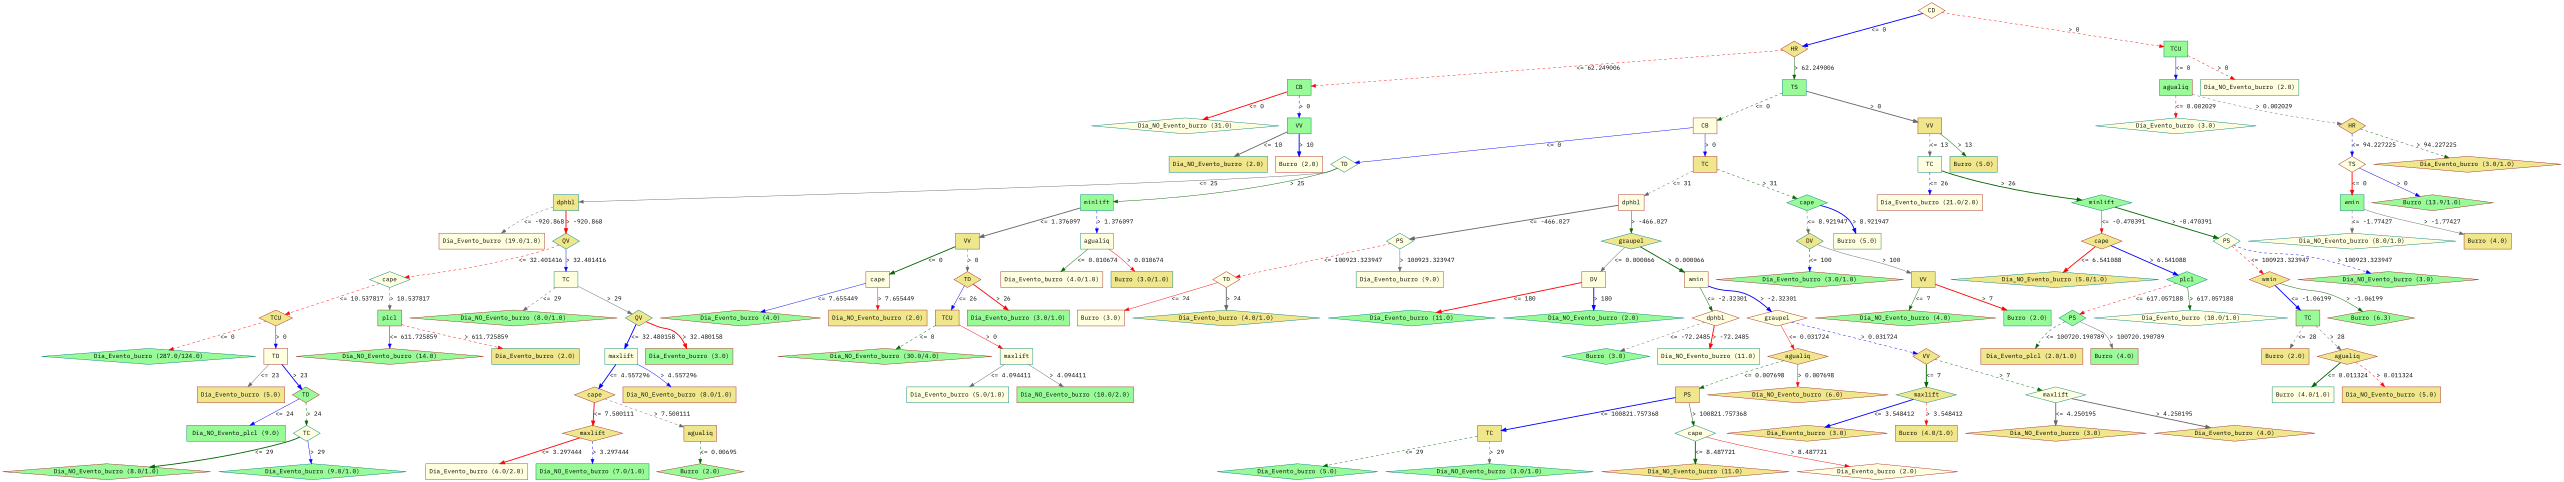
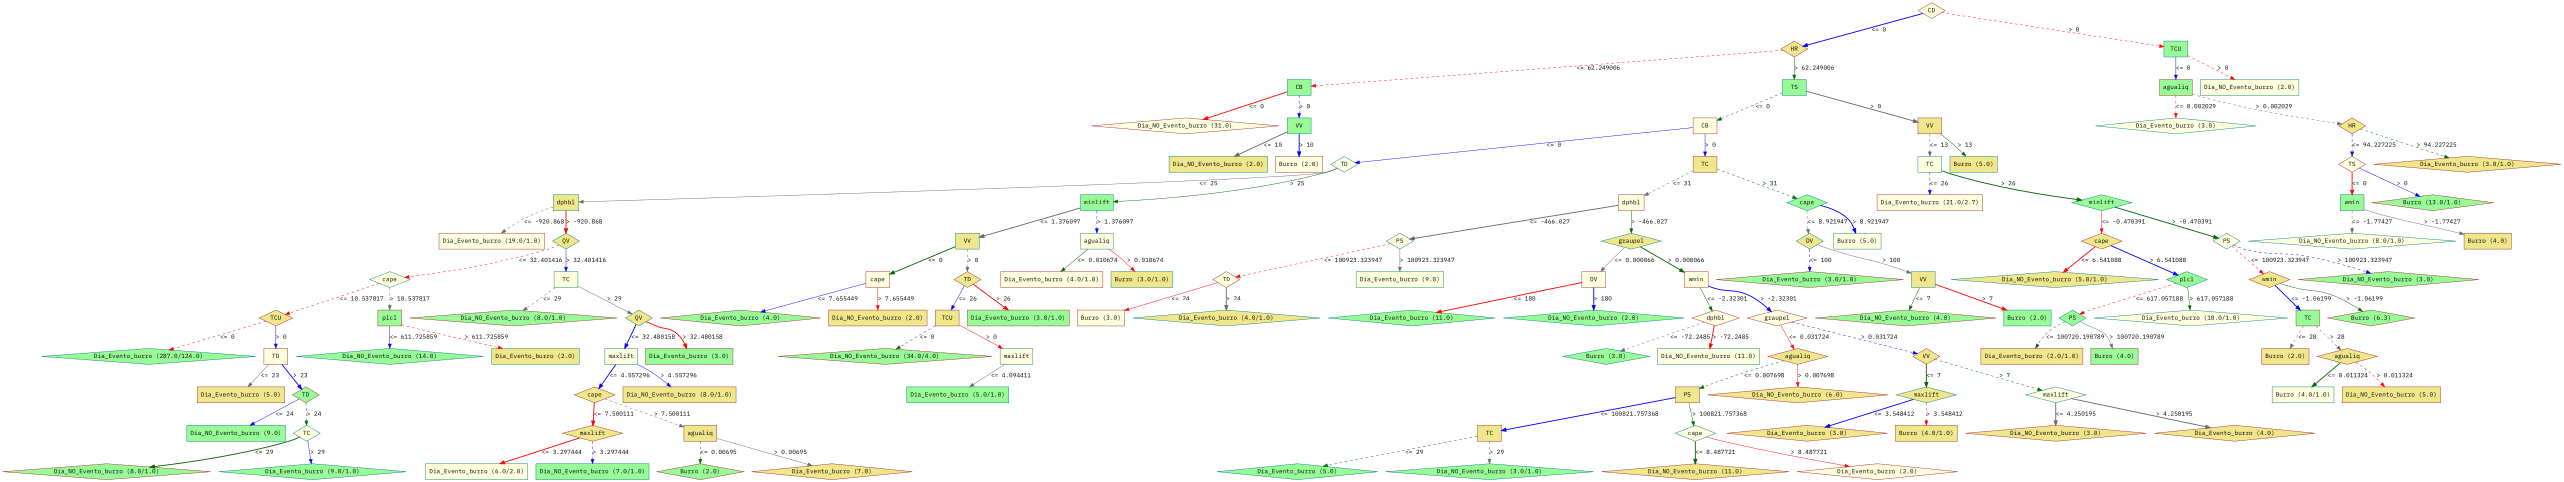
node "Dia_NO_Evento_burro (31.0)": color teal -> brown
node "Dia_Evento_burro (21.0/2.0)": label "Dia_Evento_burro (21.0/2.0)" -> "Dia_Evento_burro (21.0/2.7)"
node "Burro (13.9/1.0)": label "Burro (13.9/1.0)" -> "Burro (13.0/1.0)"
node "Dia_NO_Evento_burro (14.0)": color brown -> teal
node "Dia_NO_Evento_burro (30.0/4.0)": label "Dia_NO_Evento_burro (30.0/4.0)" -> "Dia_NO_Evento_burro (34.0/4.0)"
node "Dia_Evento_plcl (2.0/1.0)": label "Dia_Evento_plcl (2.0/1.0)" -> "Dia_Evento_burro (2.0/1.0)"
node "Dia_Evento_burro (5.0/1.0)": fillcolor lightyellow -> palegreen
node "Dia_NO_Evento_burro (10.0/2.0)": removed
node "Dia_NO_Evento_plcl (9.0)": label "Dia_NO_Evento_plcl (9.0)" -> "Dia_NO_Evento_burro (9.0)"
node "Dia_Evento_burro (7.0)": added
